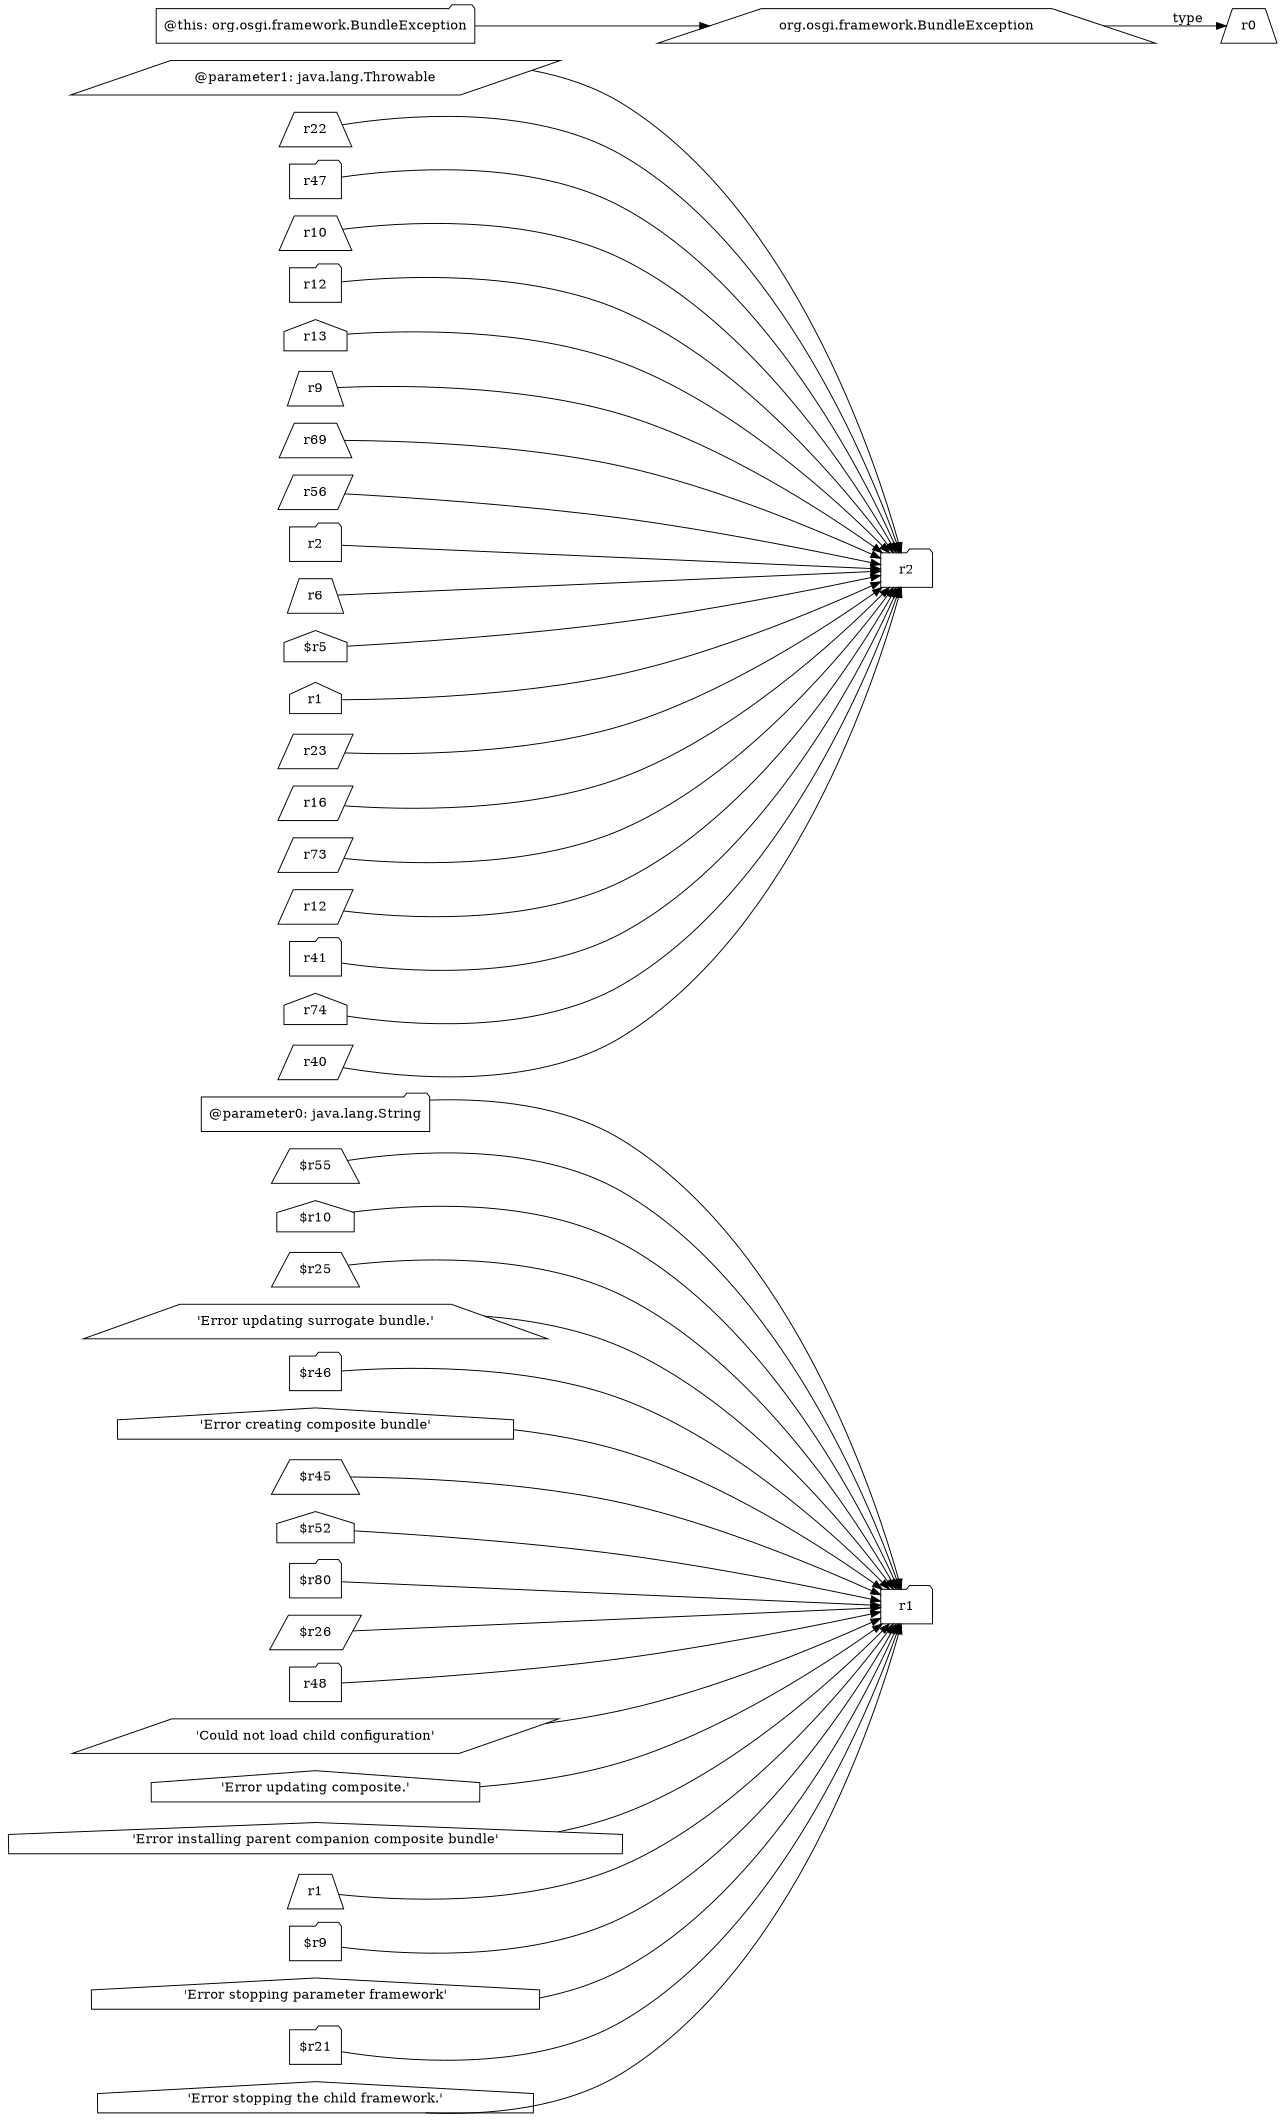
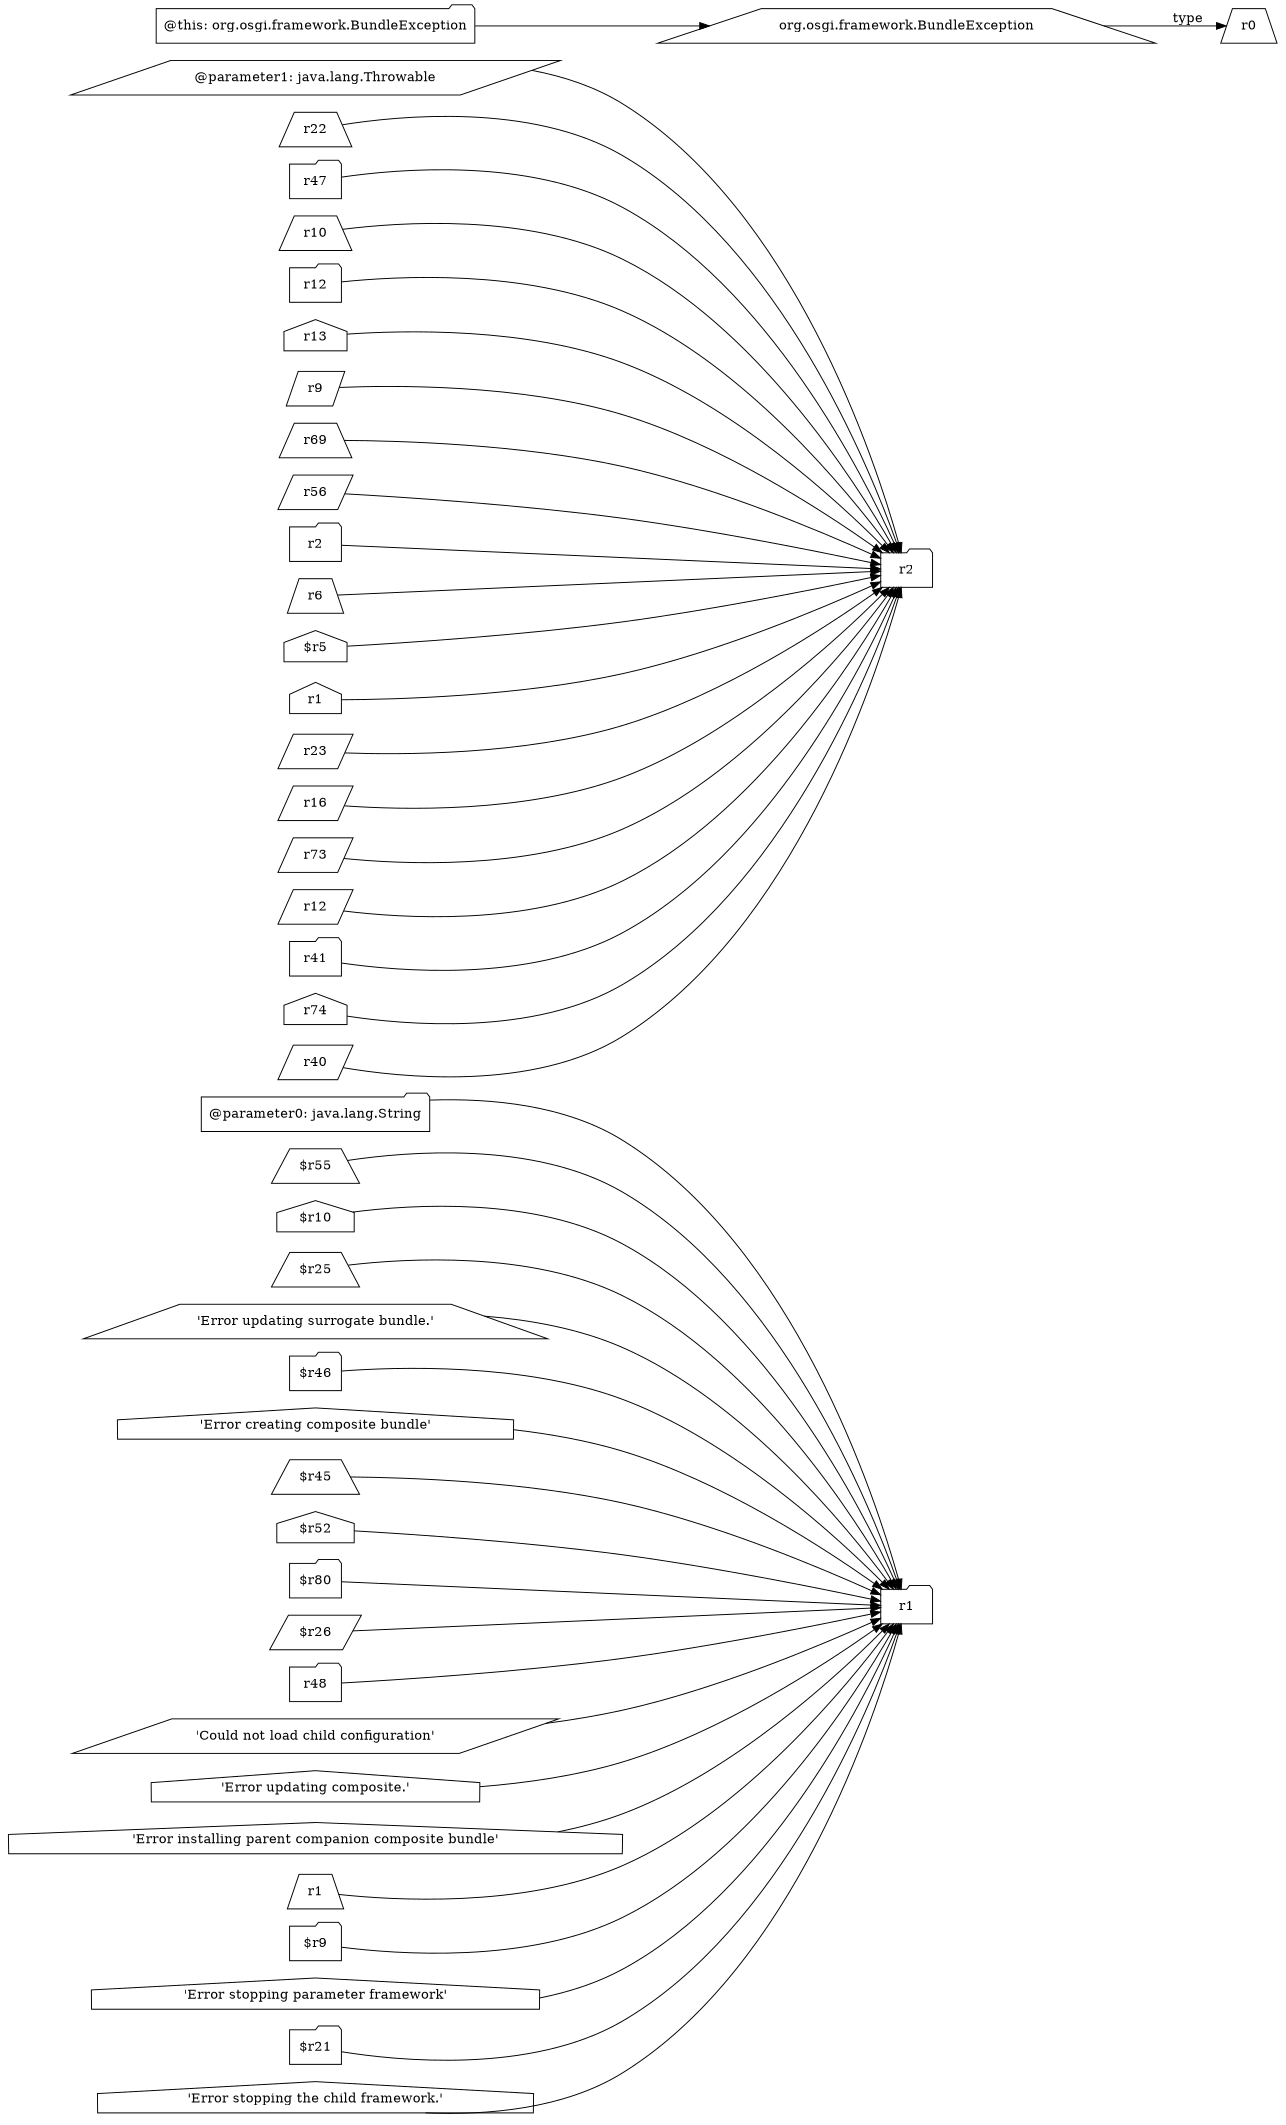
node "r9": shape trapezium -> parallelogram
